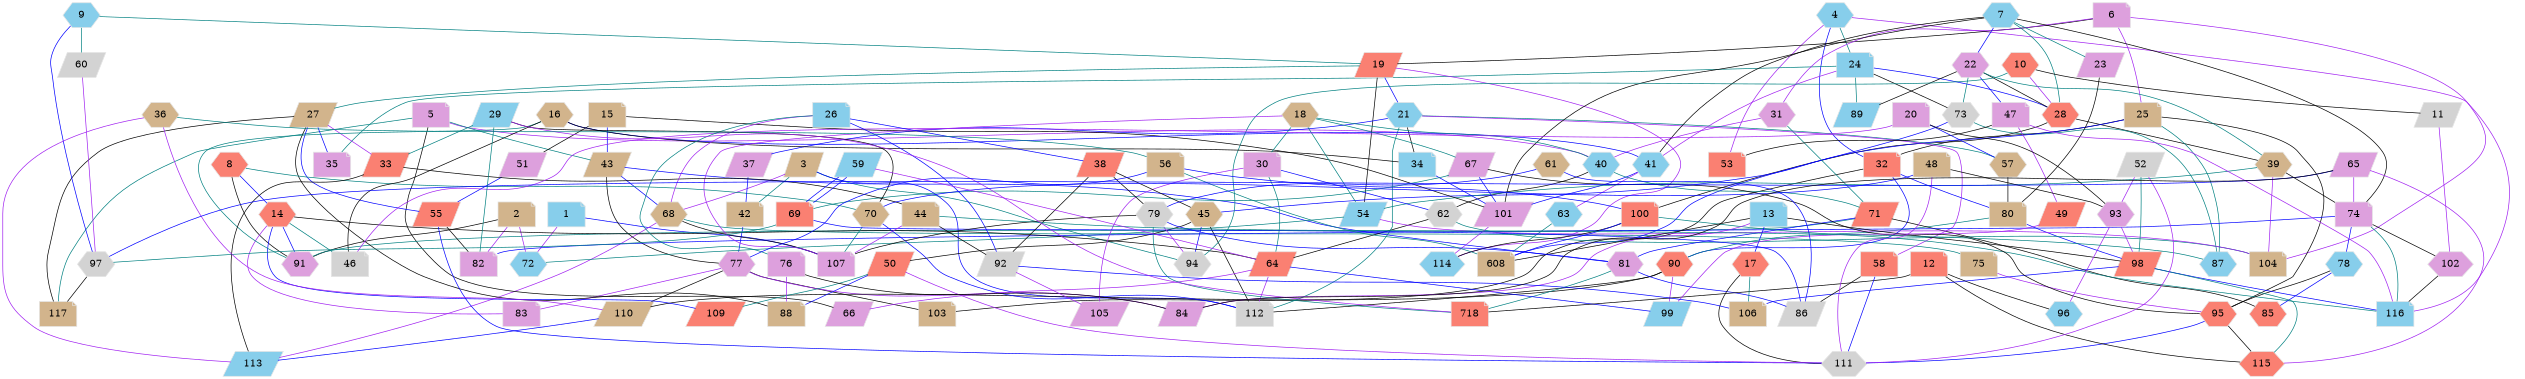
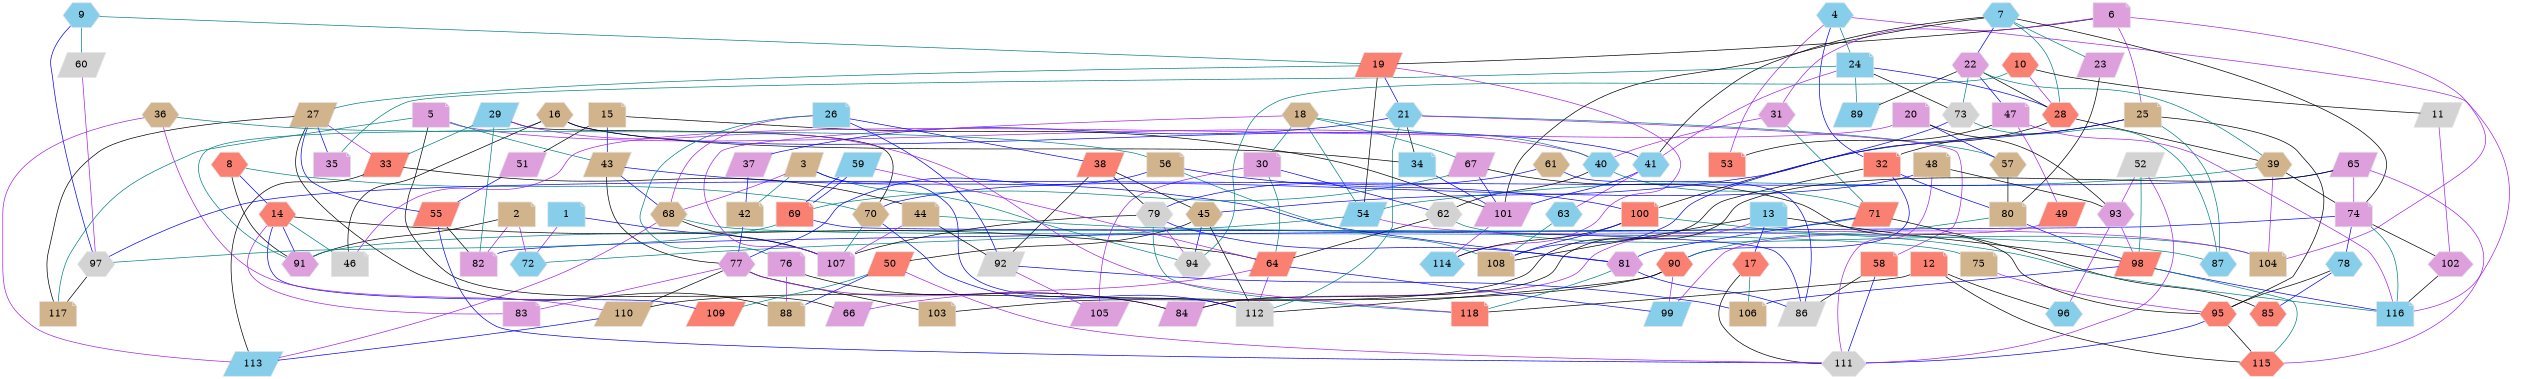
node "608": label "608" -> "108"
node "718": label "718" -> "118"
